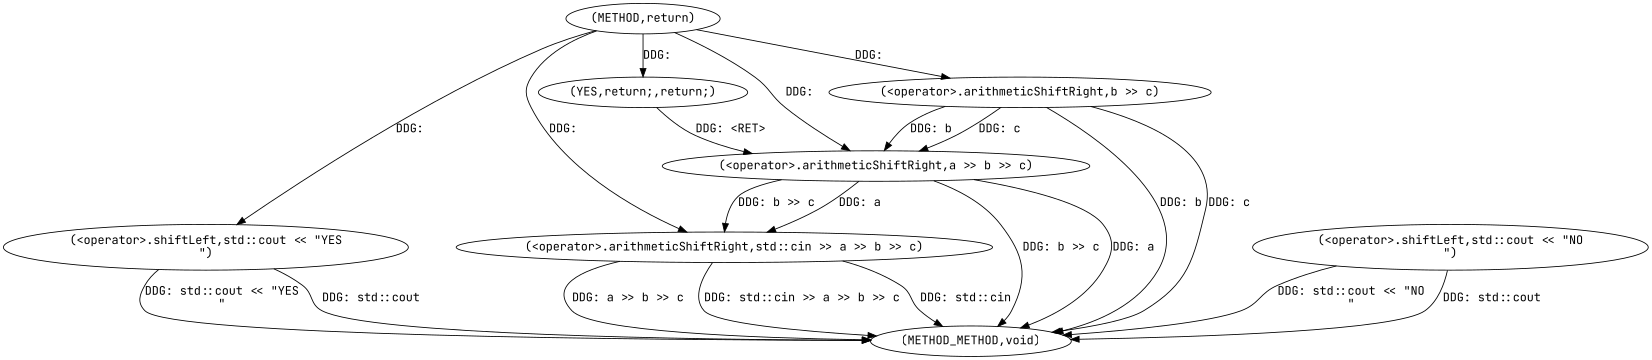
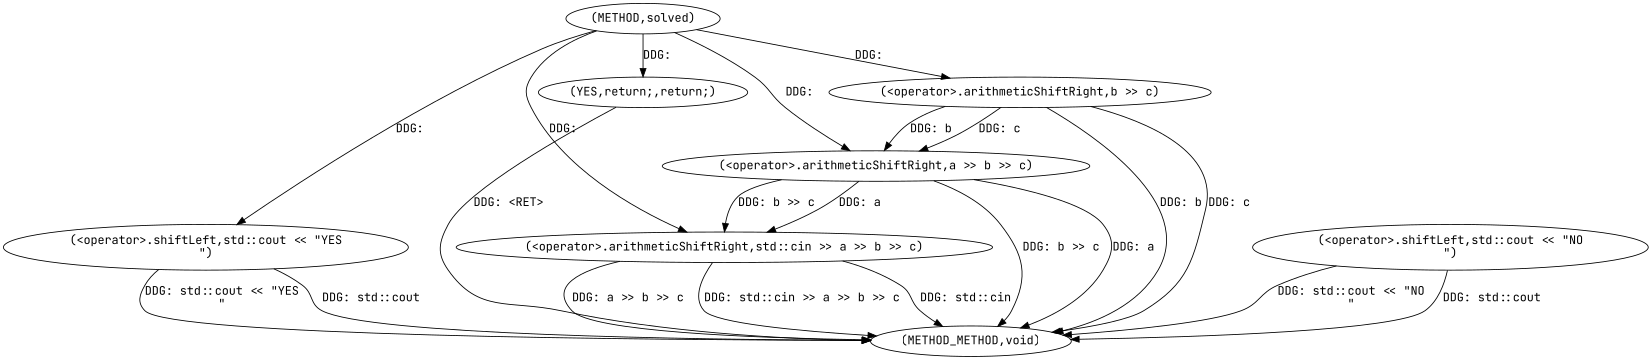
node "(METHOD,return)": label "(METHOD,return)" -> "(METHOD,solved)"
edge "(YES,return;,return;)" -> "(<operator>.arithmeticShiftRight,a >> b >> c)": now "(YES,return;,return;)" -> "(METHOD_METHOD,void)"
